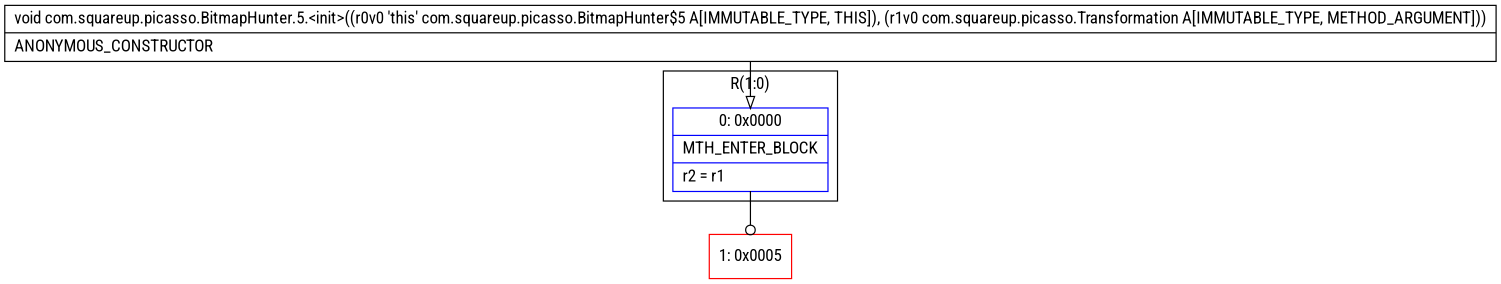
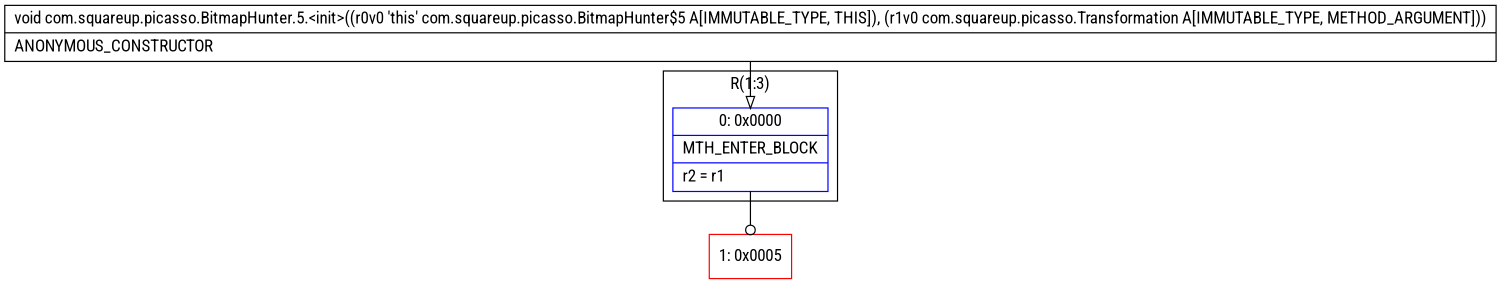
cluster "R(1:0)": label "R(1:0)" -> "R(1:3)"
